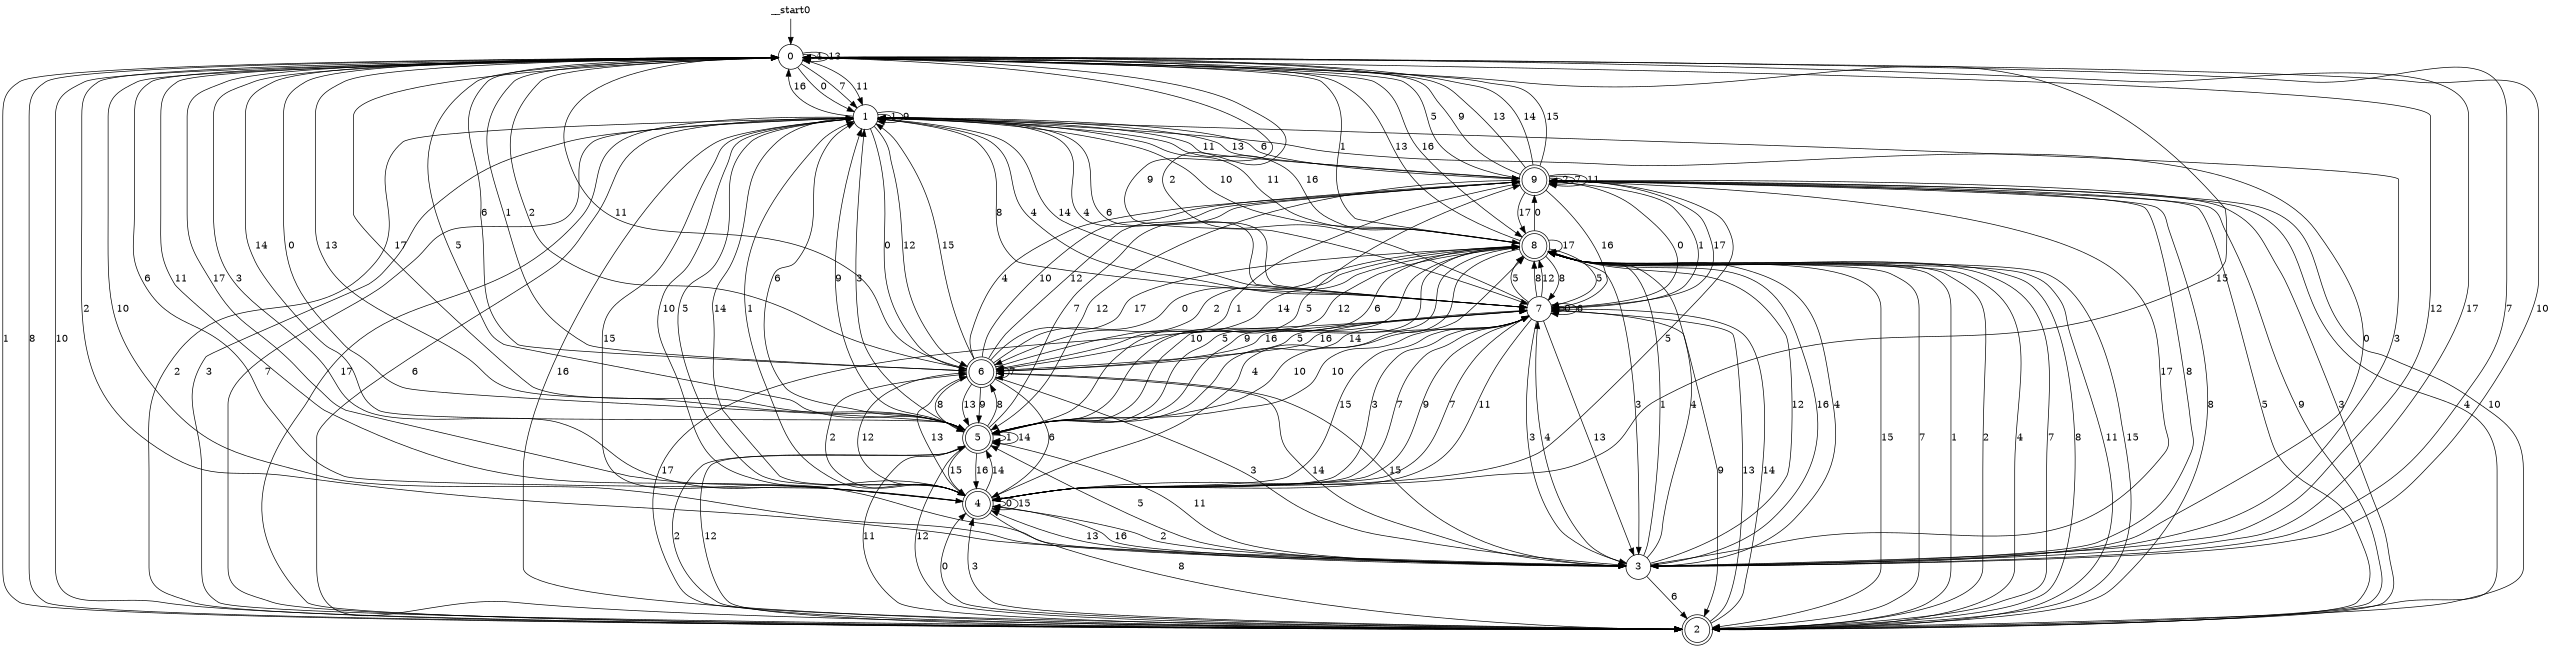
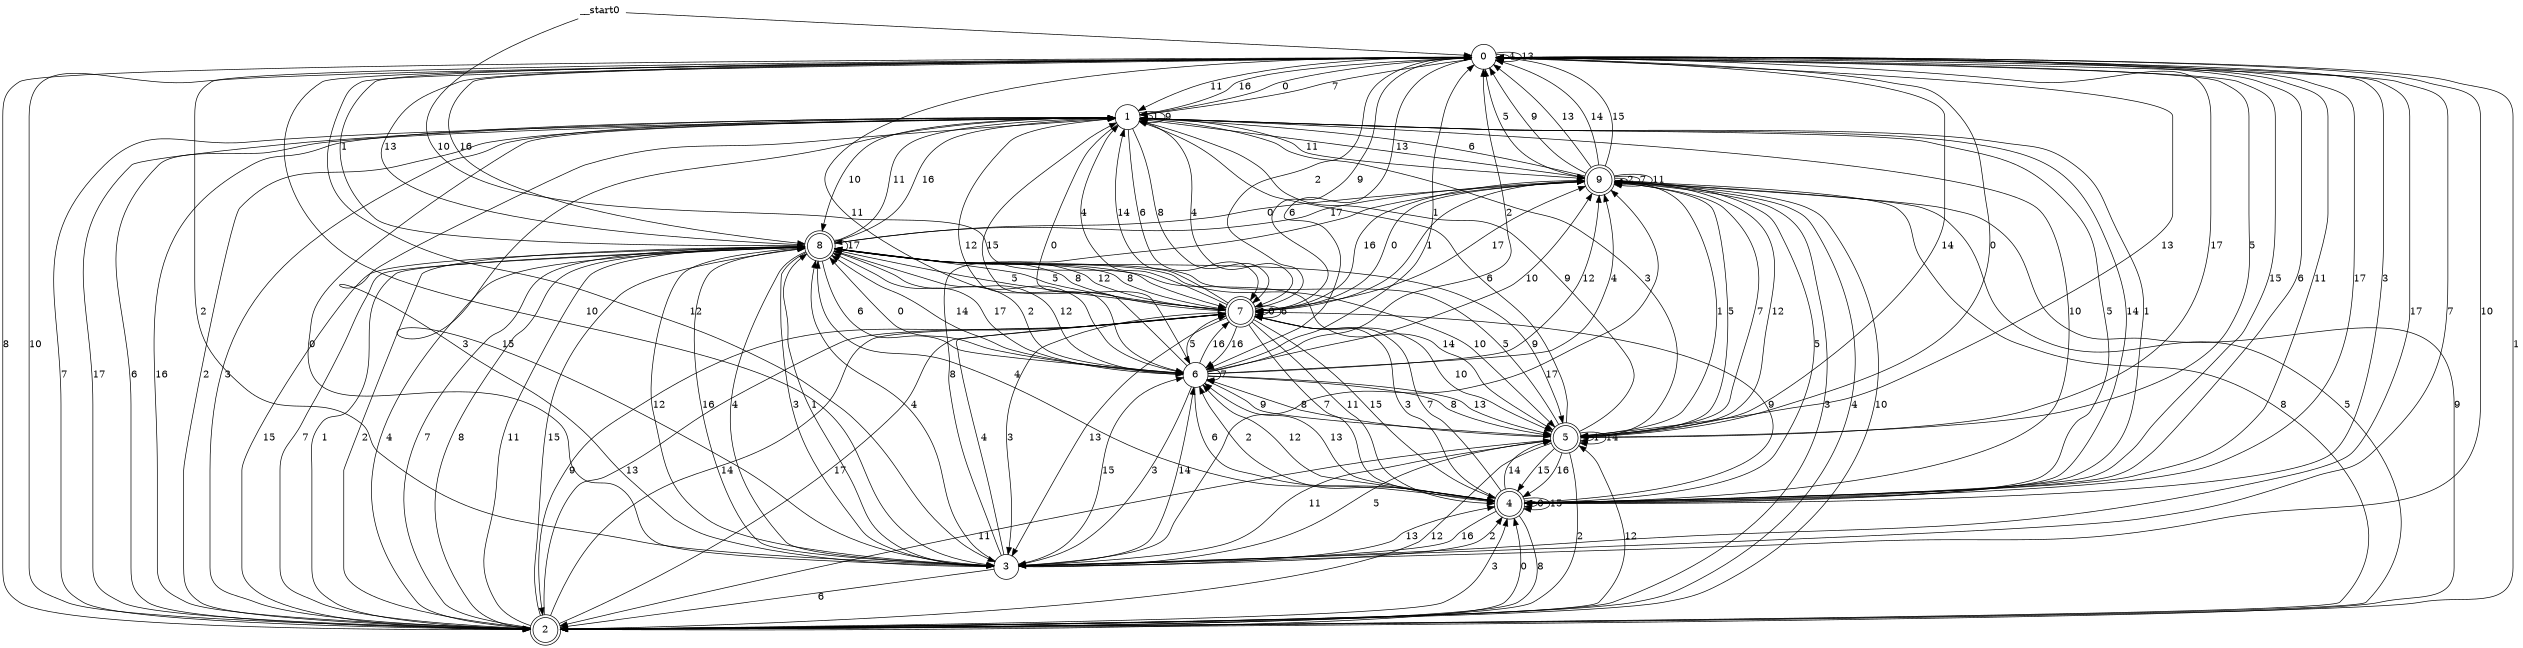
node "7": shape circle -> doublecircle
node "6": shape doublecircle -> circle
edge "5" -> "7": now "__start0" -> "7"
